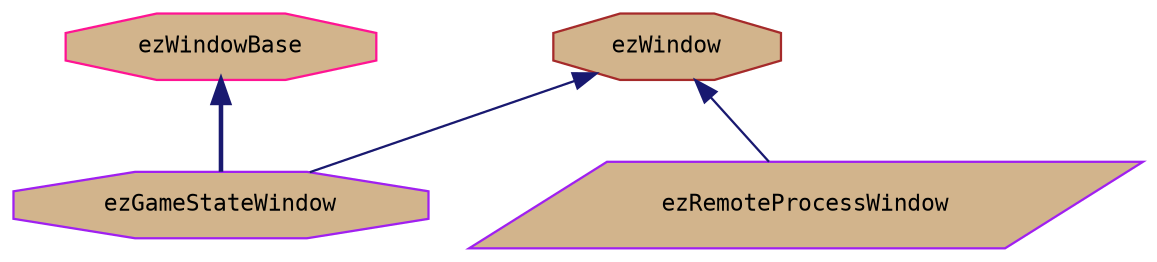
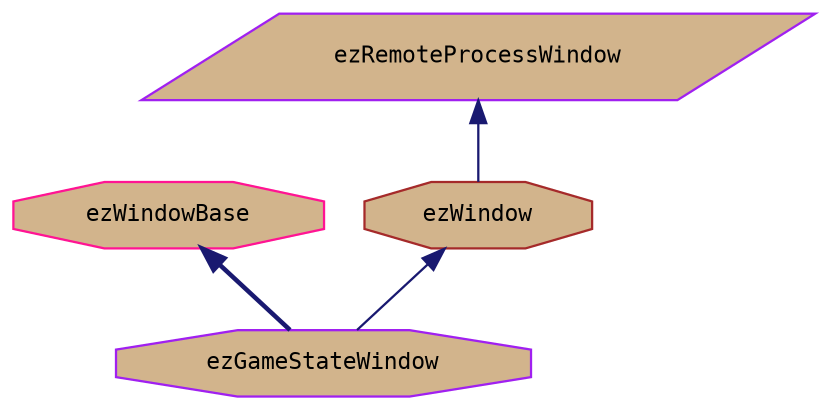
edge "ezRemoteProcessWindow" -> "ezWindow": reversed
